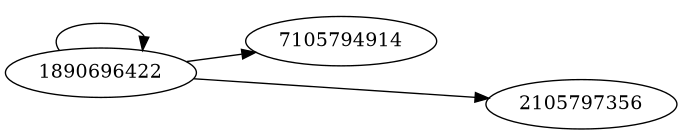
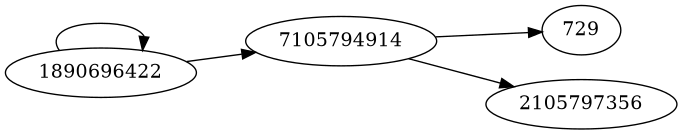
node "729": added
edge "1890696422" -> "2105797356": now "7105794914" -> "2105797356"
